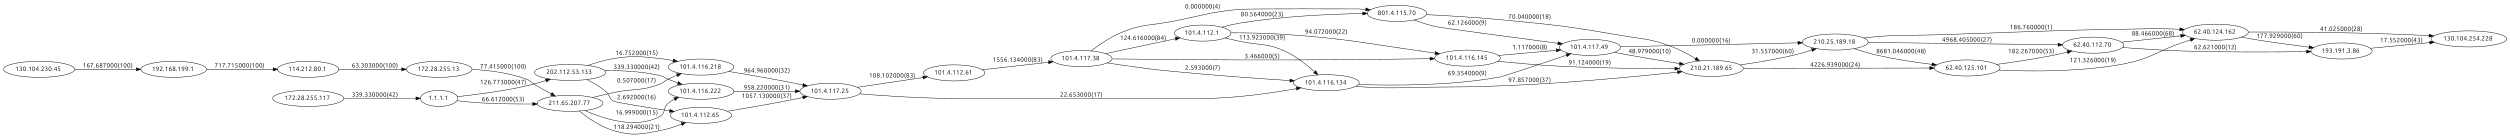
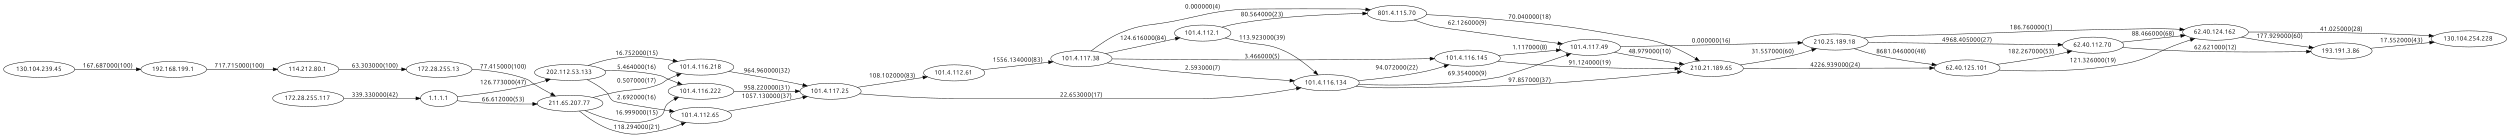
edge "101.4.112.1" -> "101.4.116.145": now "101.4.116.134" -> "101.4.116.145"
edge "202.112.53.133" -> "101.4.116.222": label "339.330000(42)" -> "5.464000(16)"
node "130.104.230.45": label "130.104.230.45" -> "130.104.239.45"
